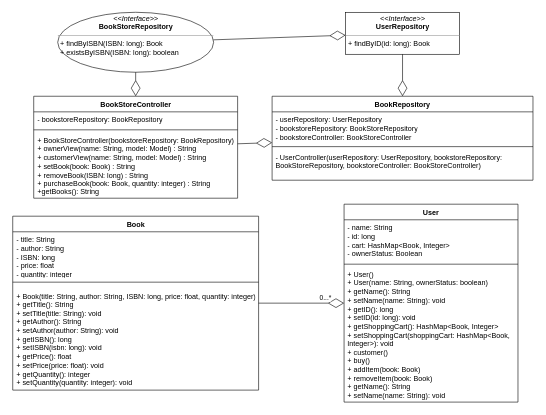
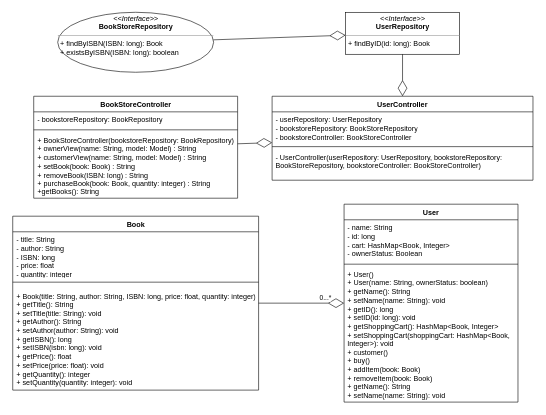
edge "<<Interface>> BookStoreRepository + findByISBN(ISBN: long): Book + existsByISBN(ISBN: long): boolean" -> "BookStoreController": removed
node "BookRepository": label "BookRepository" -> "UserController"
